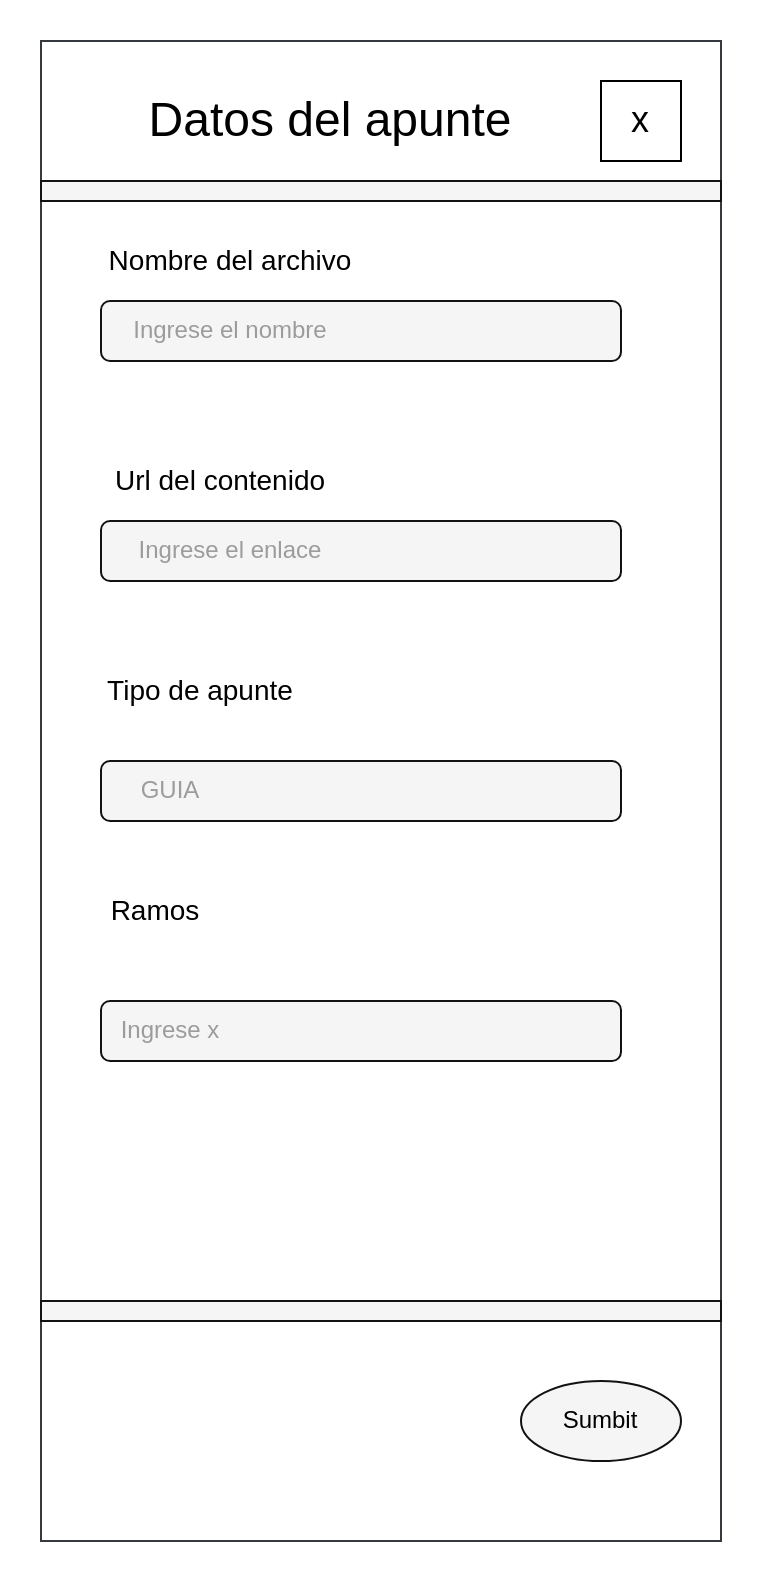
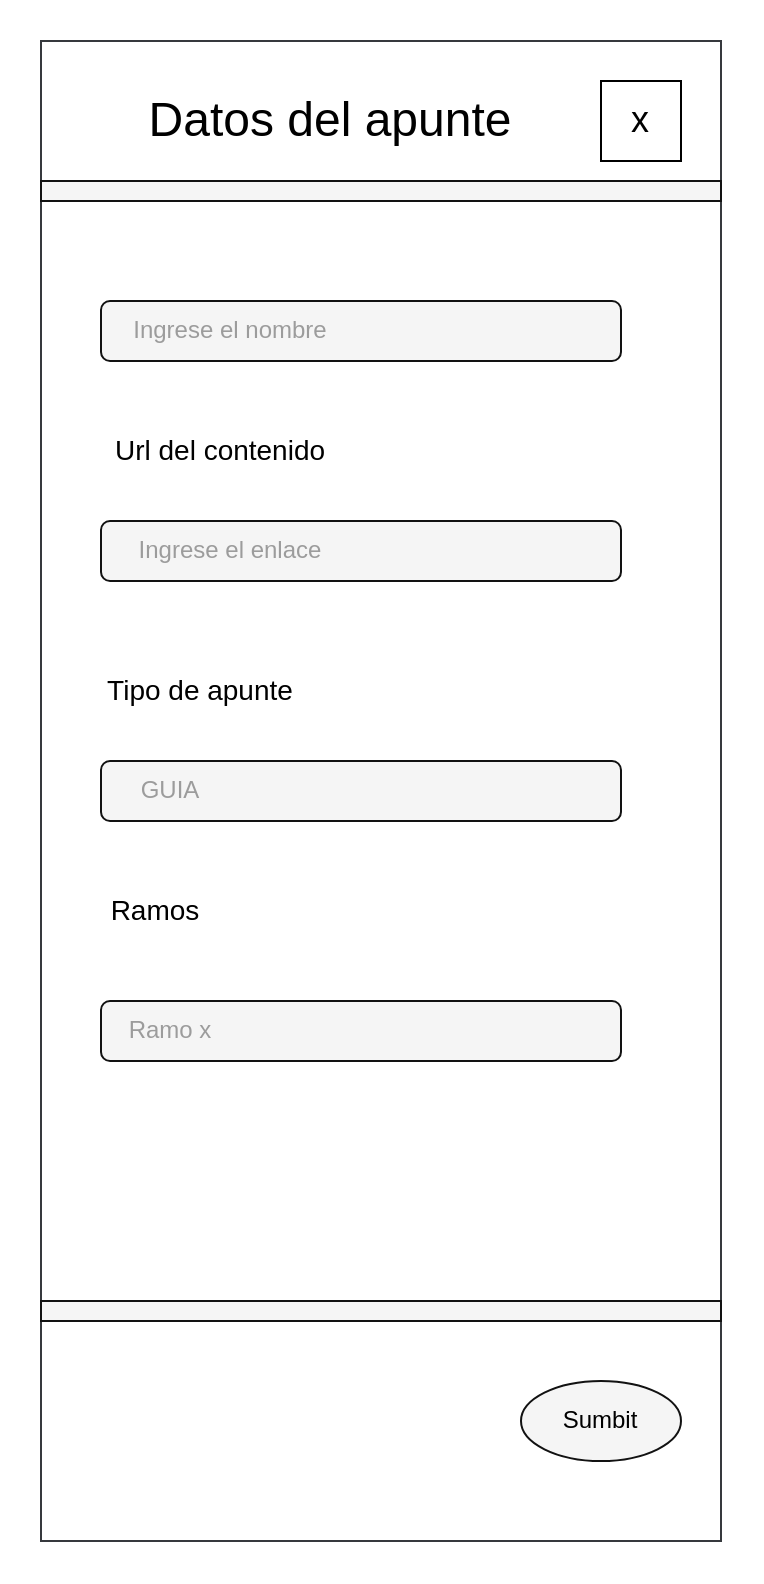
node "Nombre del archivo": removed
node "Url del contenido": moved (221, 481) -> (221, 451)
node "Ingrese x": label "Ingrese x" -> "Ramo x"
